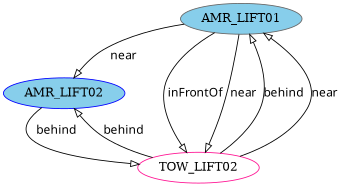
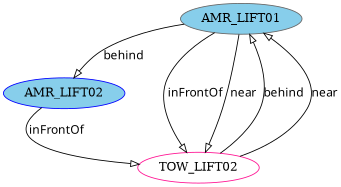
edge "AMR_LIFT01" -> "AMR_LIFT02": label "near" -> "behind"
edge "AMR_LIFT02" -> "TOW_LIFT02": label "behind" -> "inFrontOf"
edge "TOW_LIFT02" -> "AMR_LIFT02": removed, label "behind"
